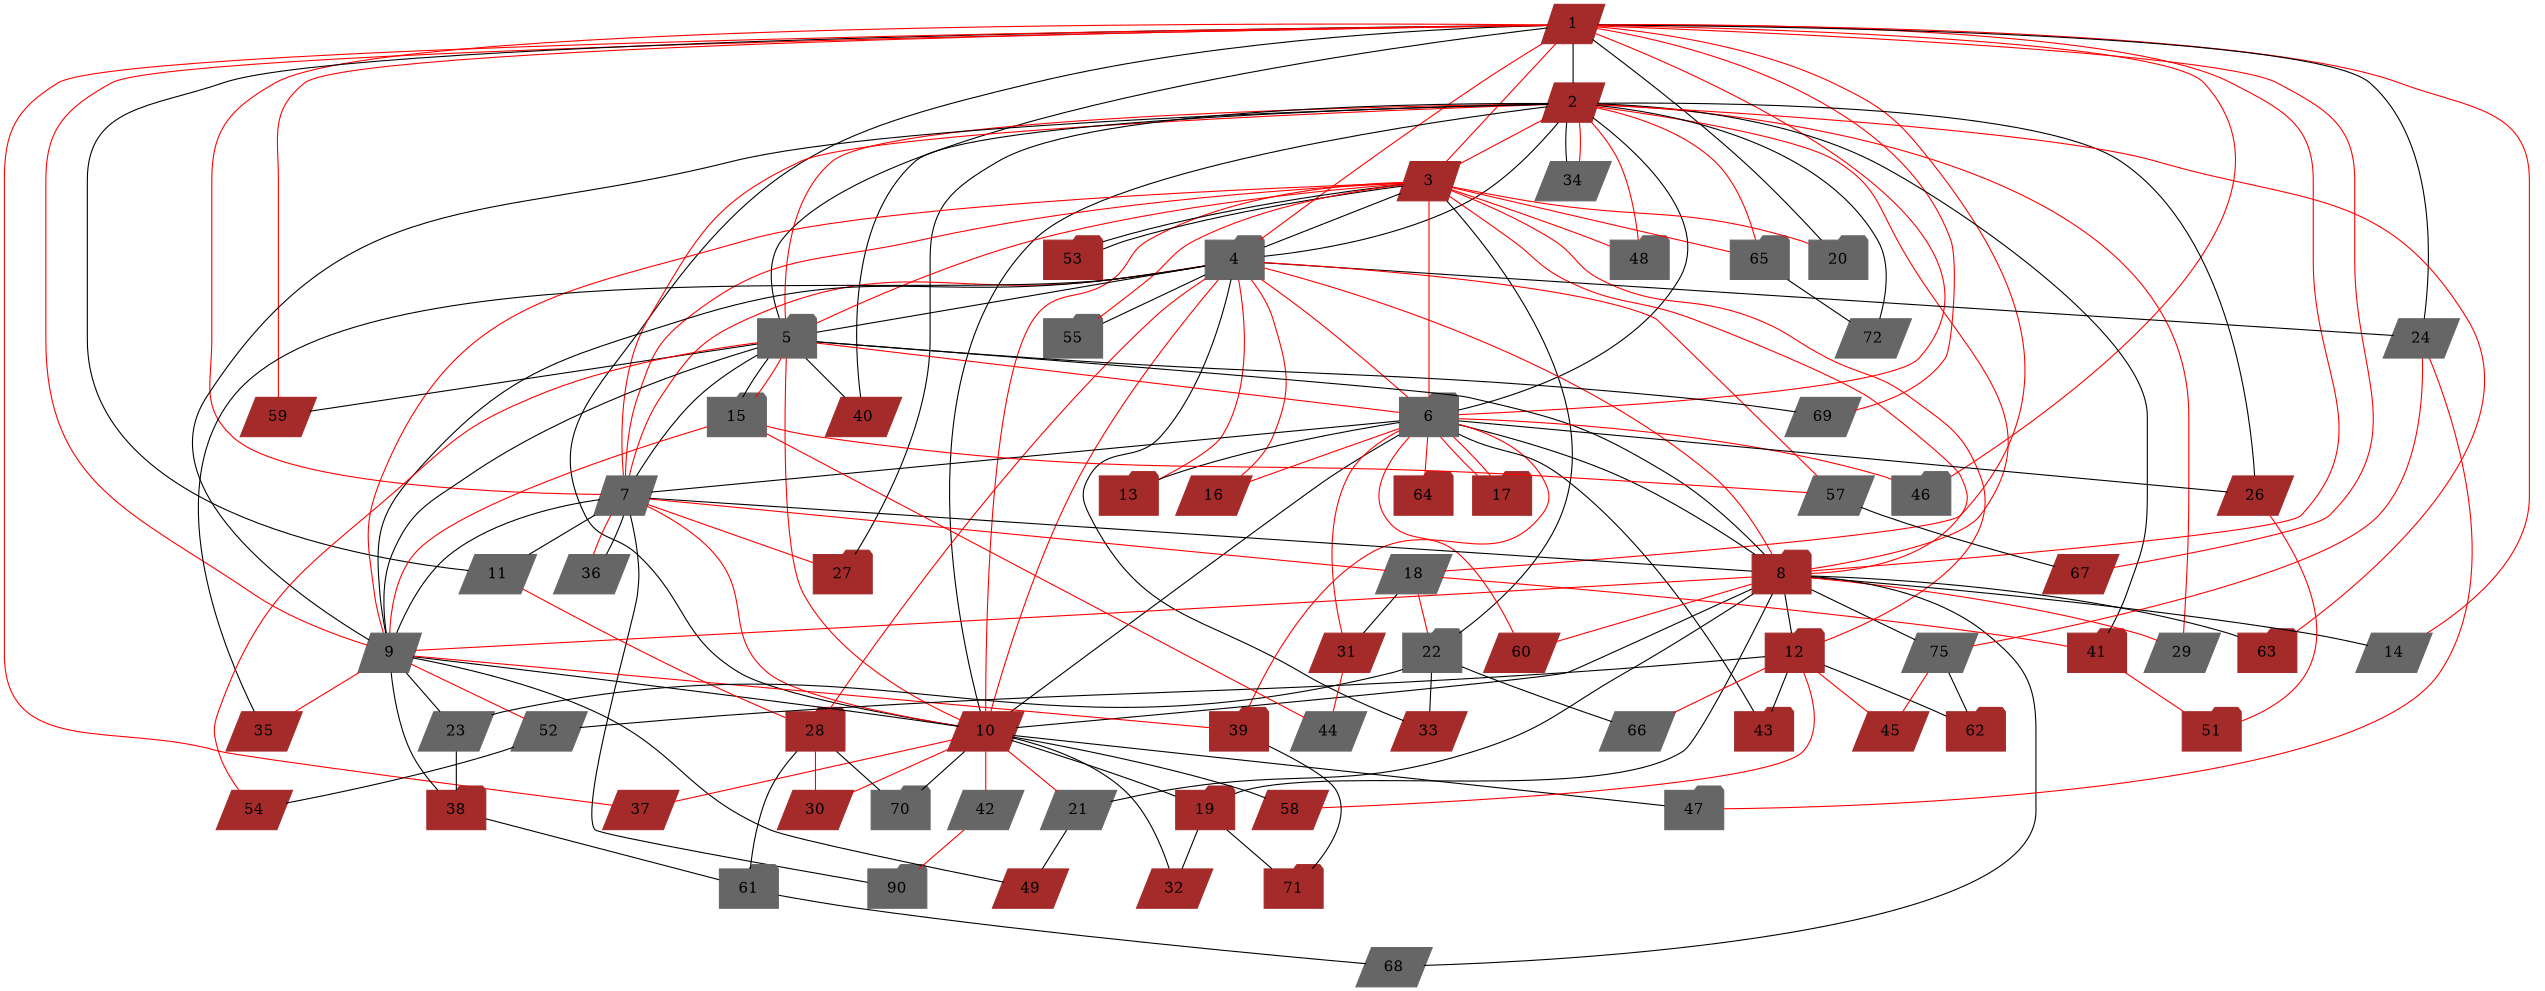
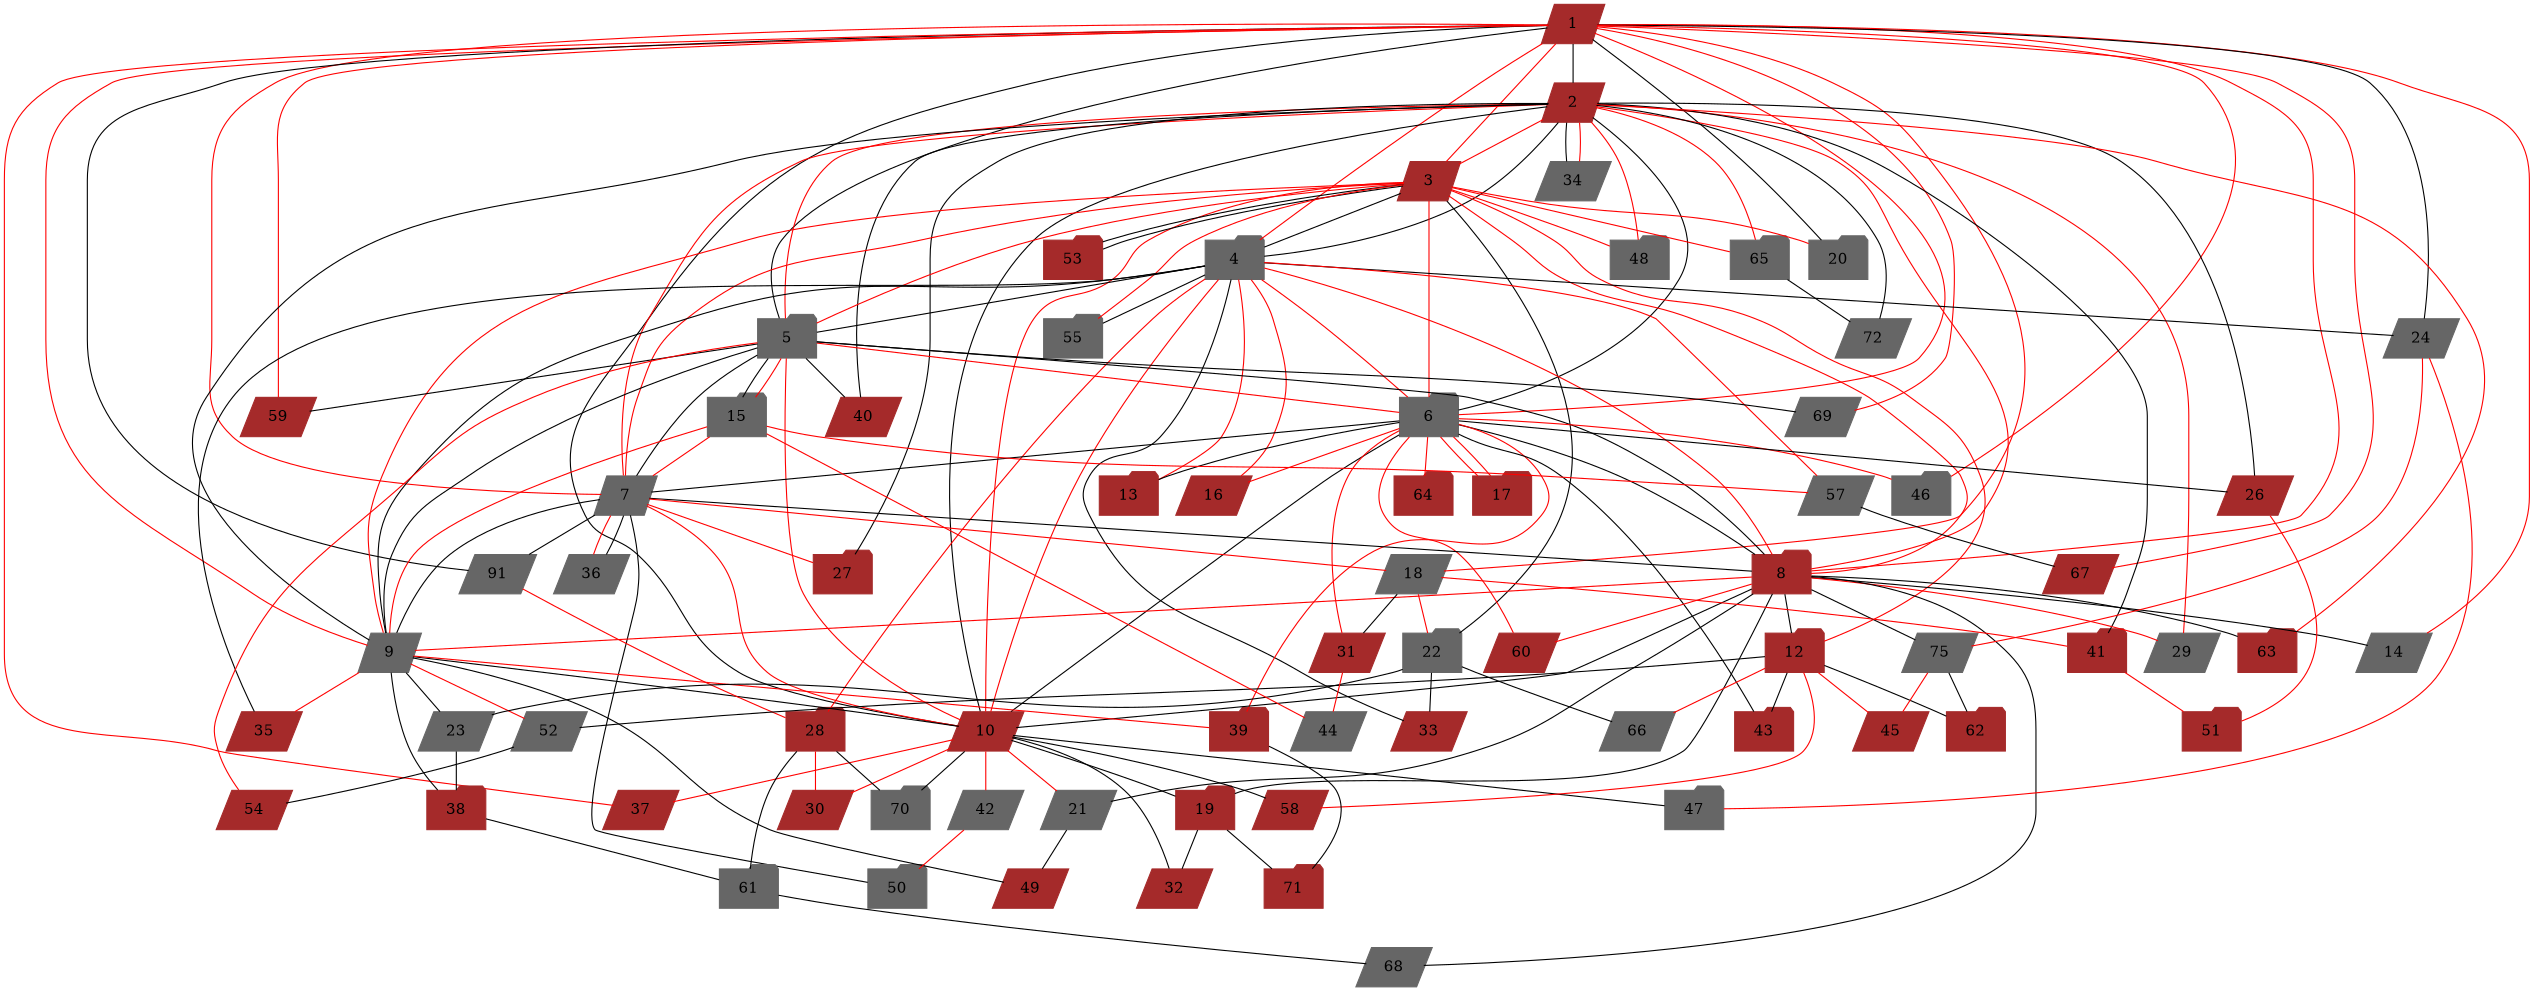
edge "4" -- "7": now "15" -- "7"
node "11": label "11" -> "91"
node "90": label "90" -> "50"
